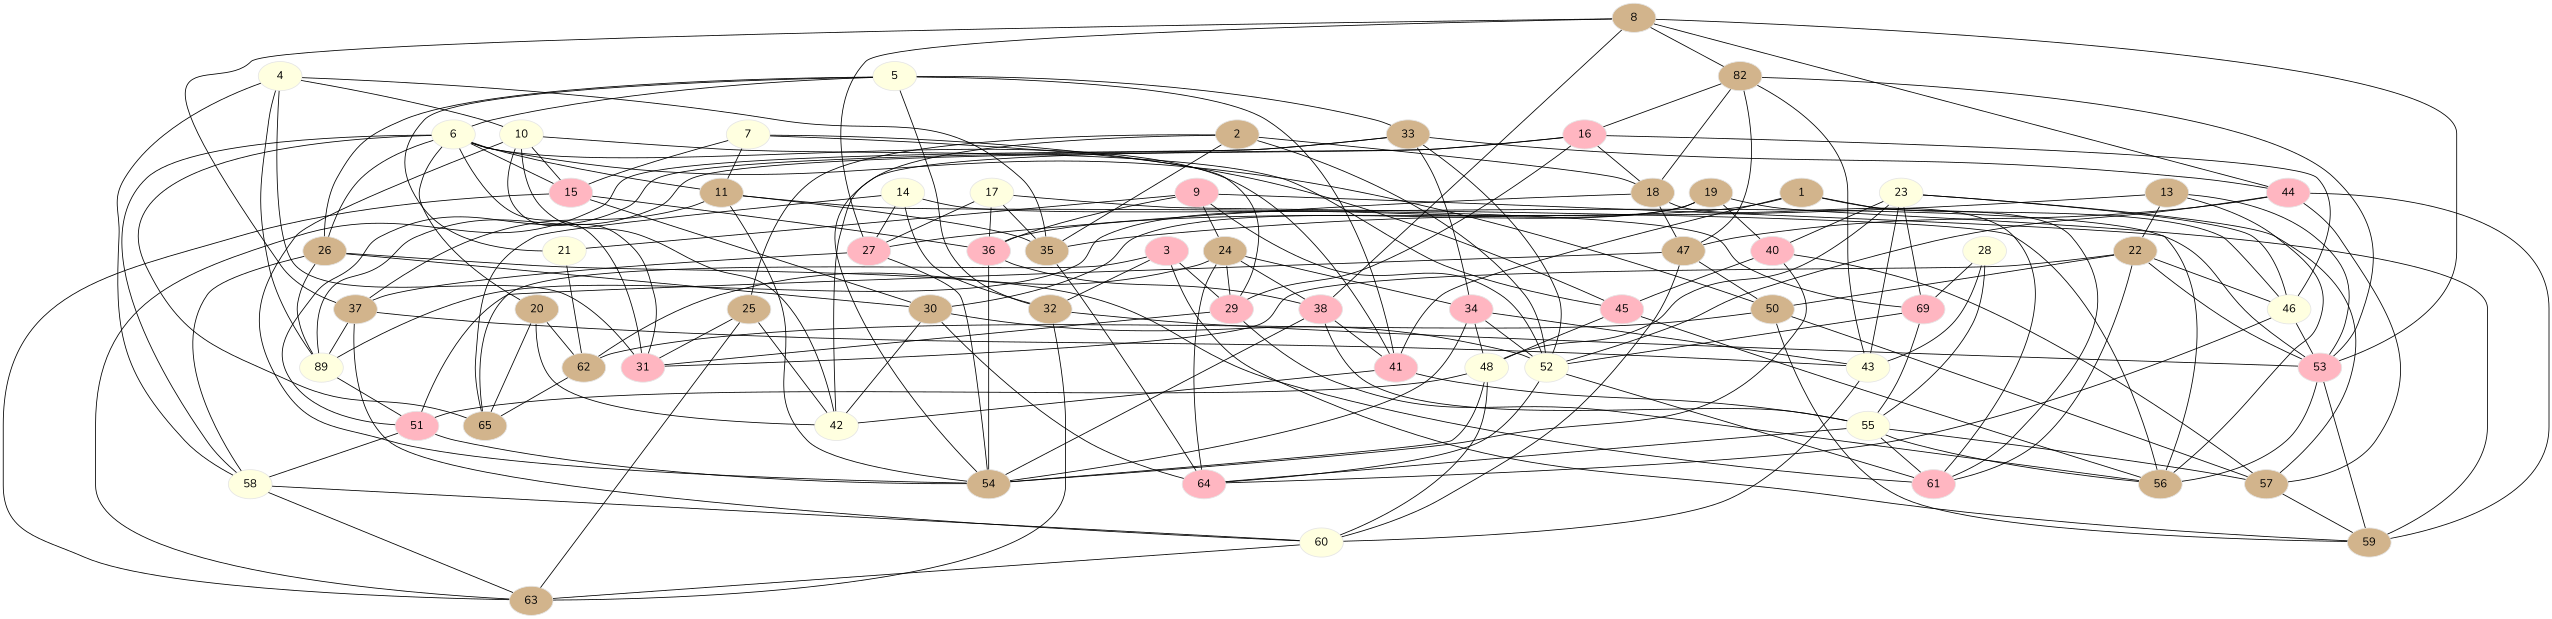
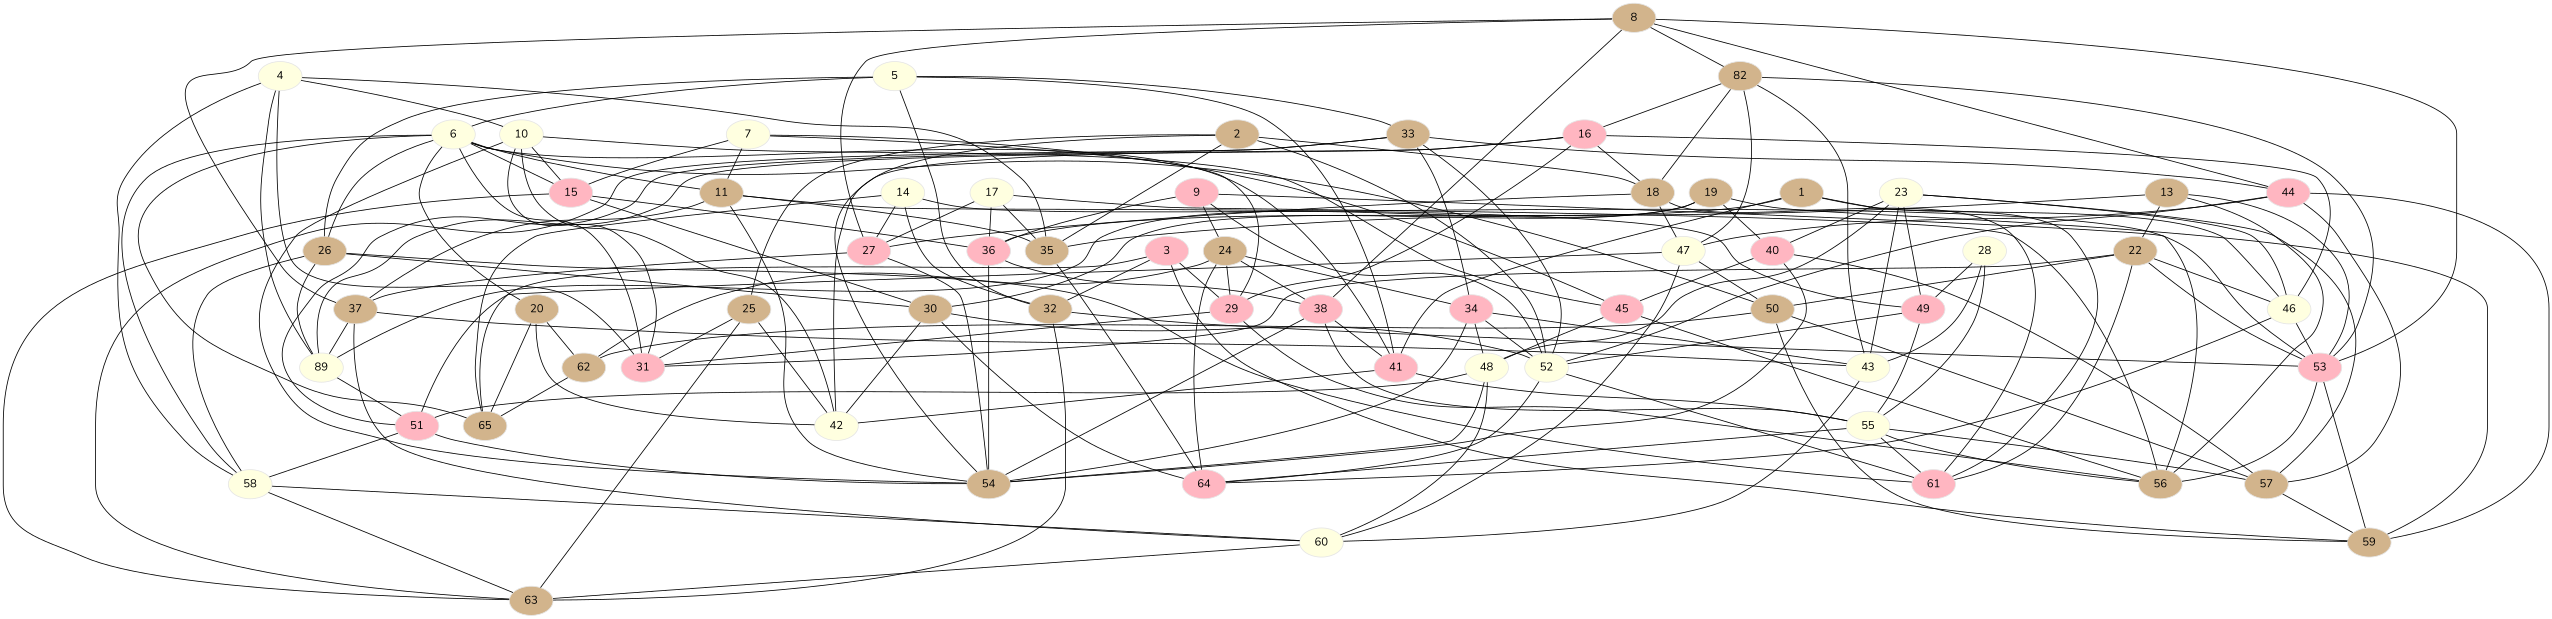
node "21": removed
node "47": fillcolor tan -> lightyellow
node "69": label "69" -> "49"
